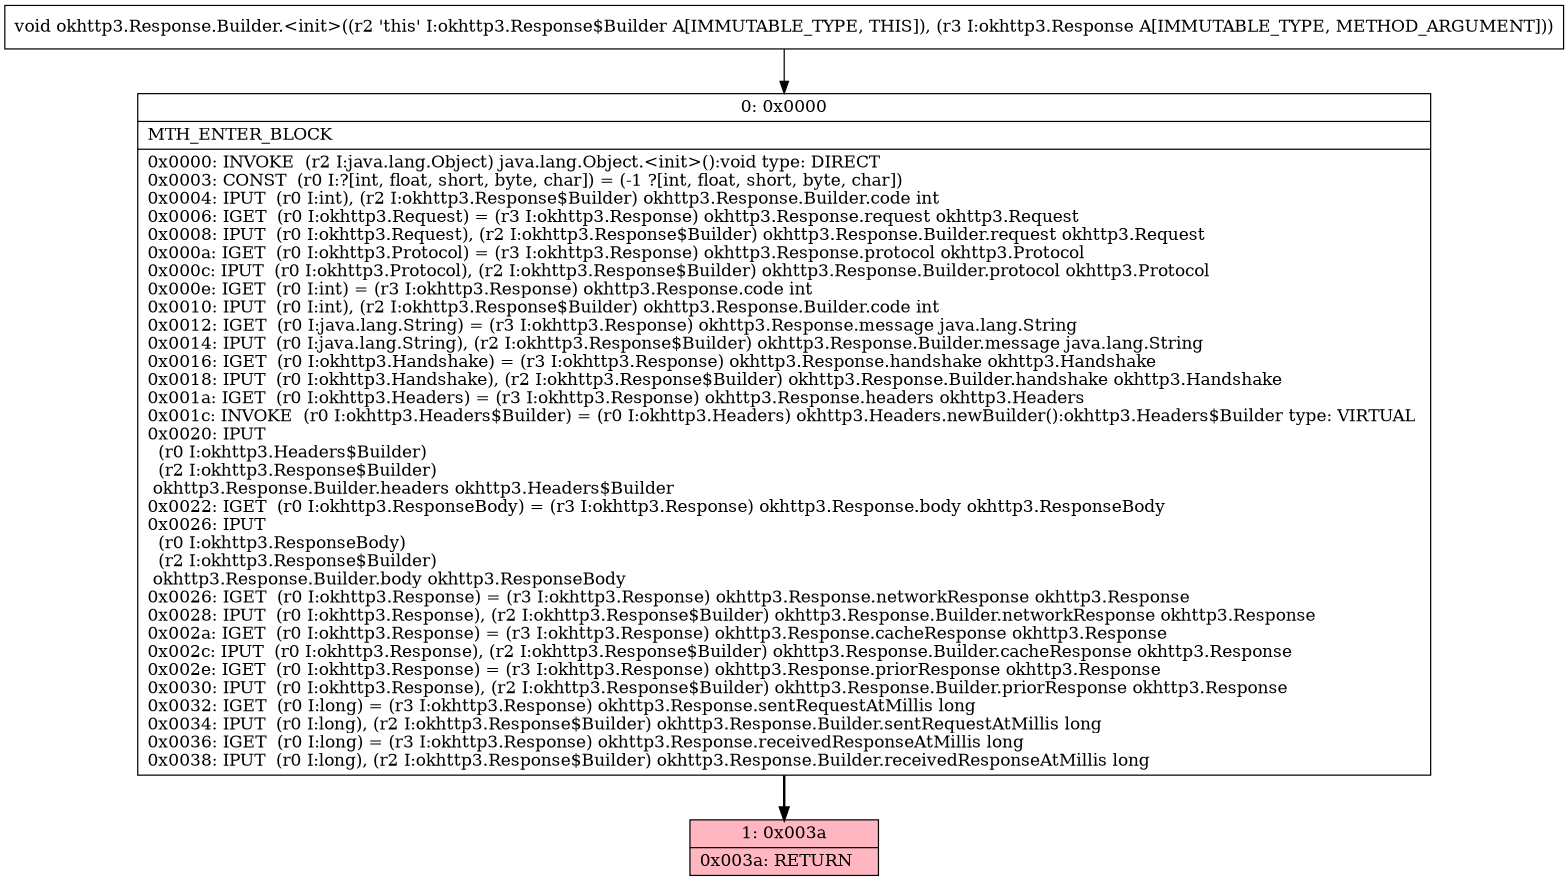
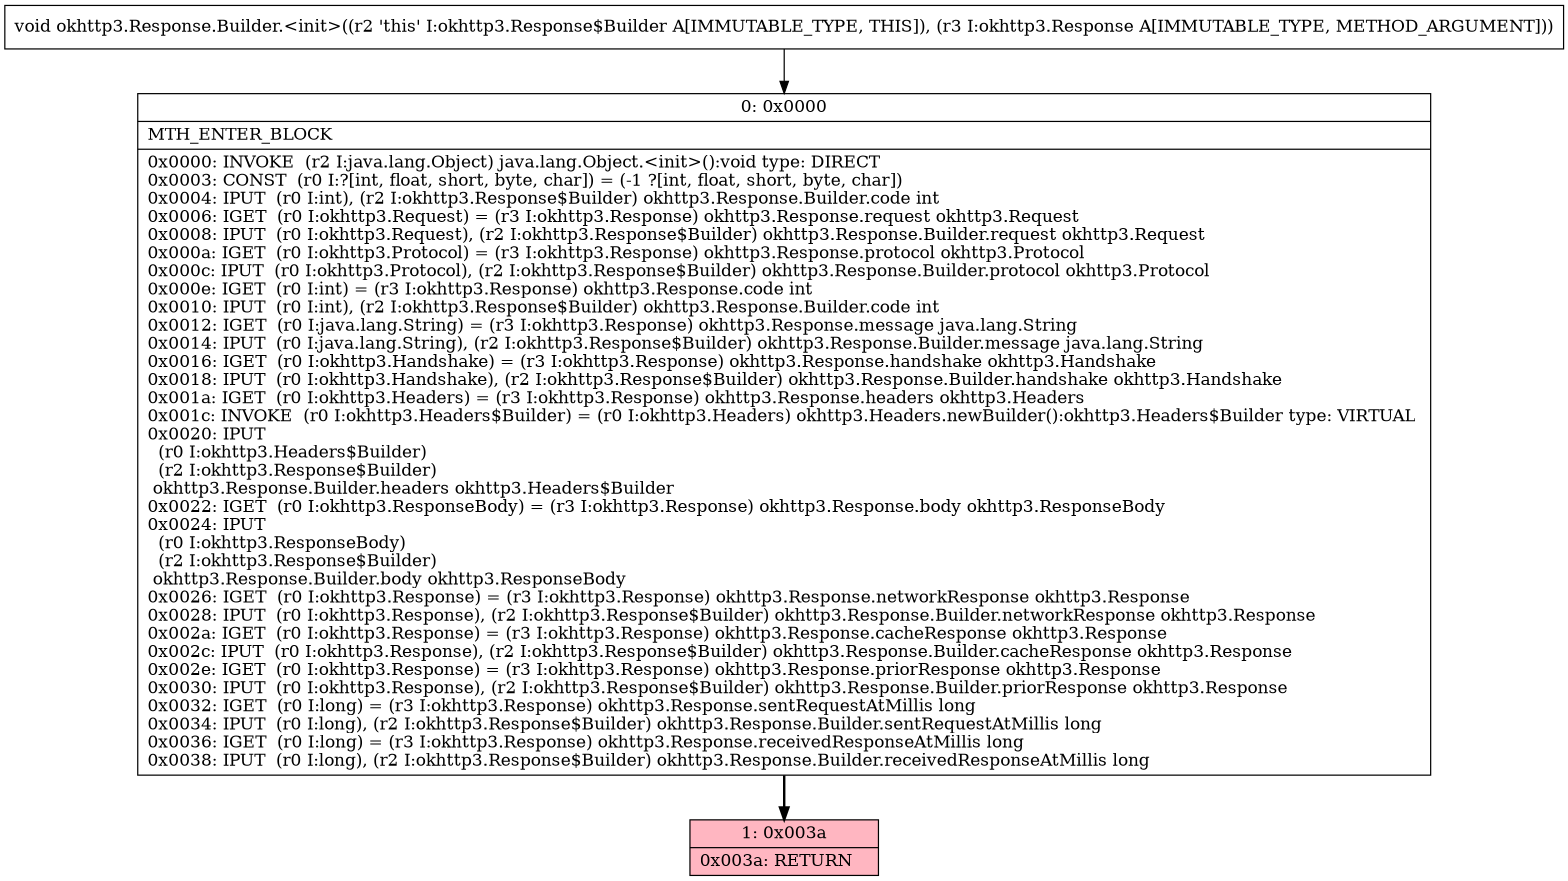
node "0: 0x0000": text "0x0026: IPUT" -> "0x0024: IPUT"
